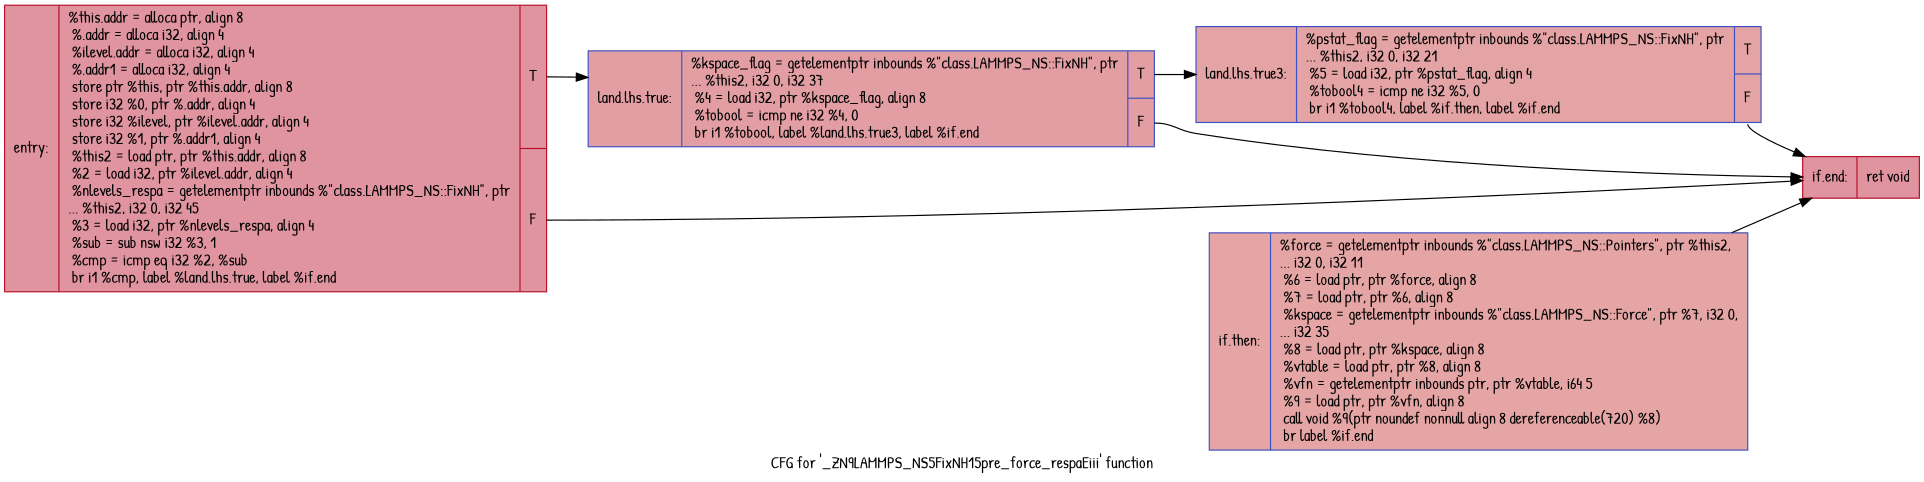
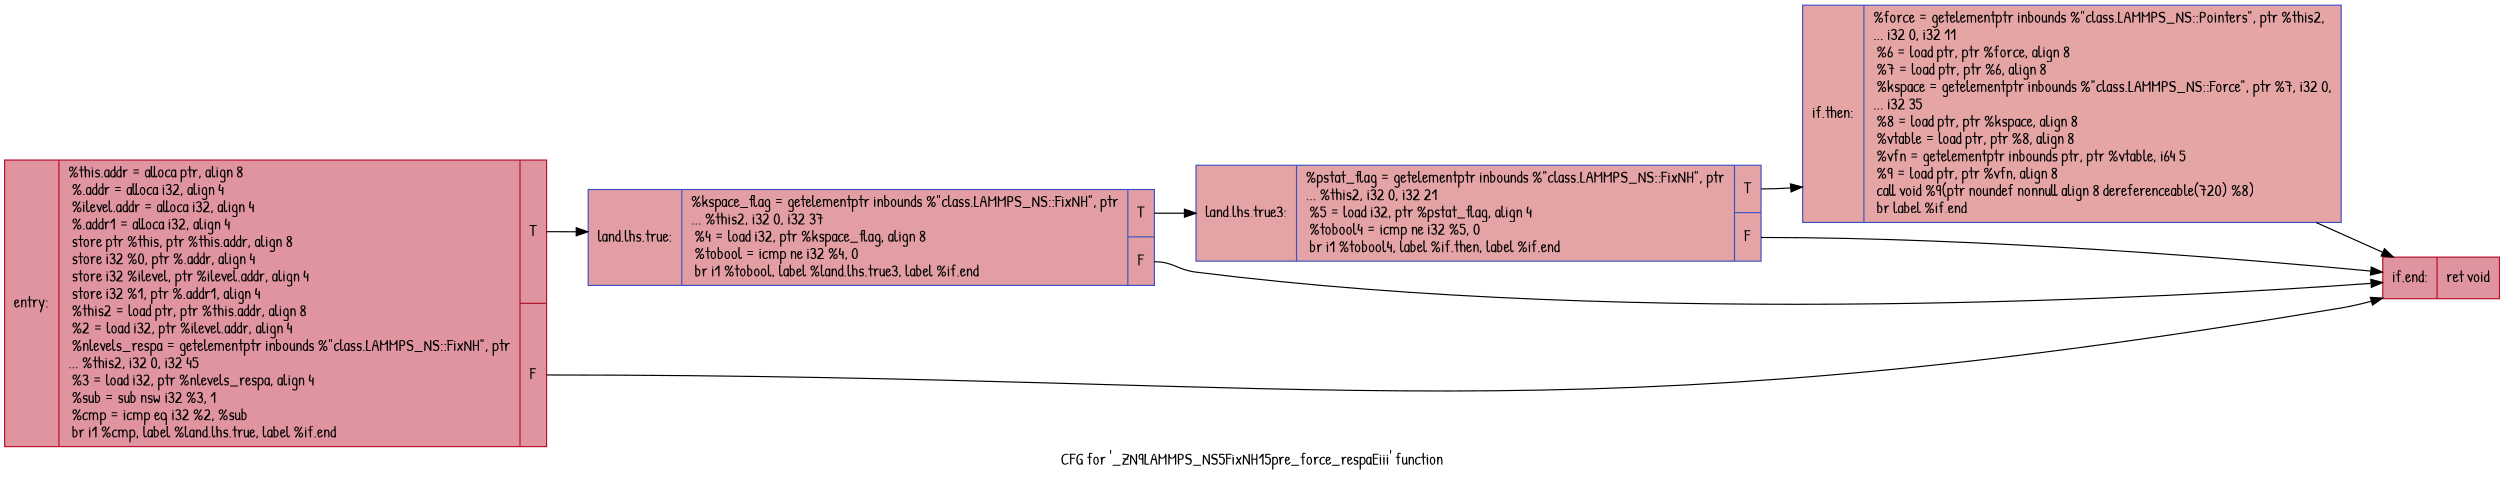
edge "land.lhs.true3:" -> "if.then:": added
